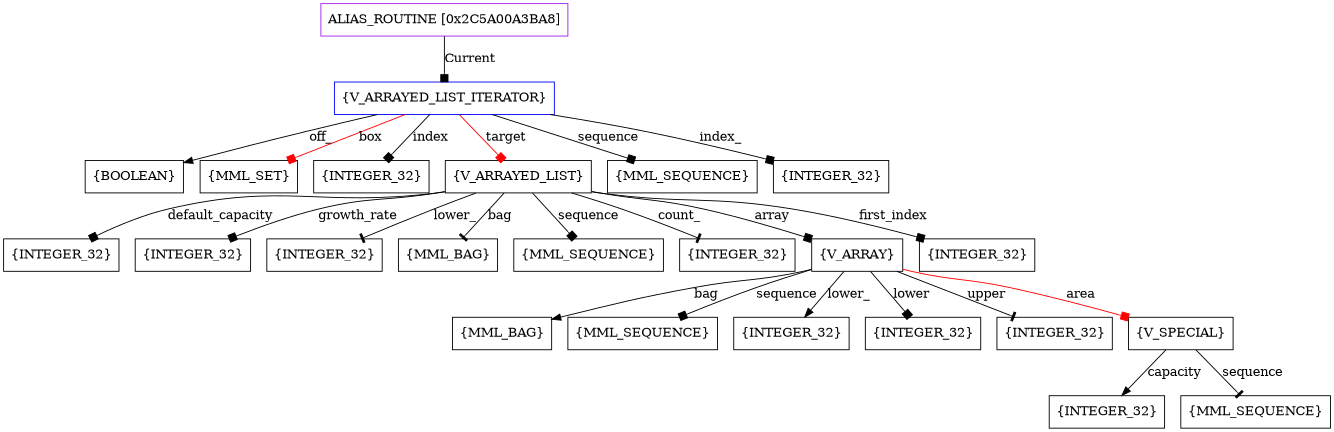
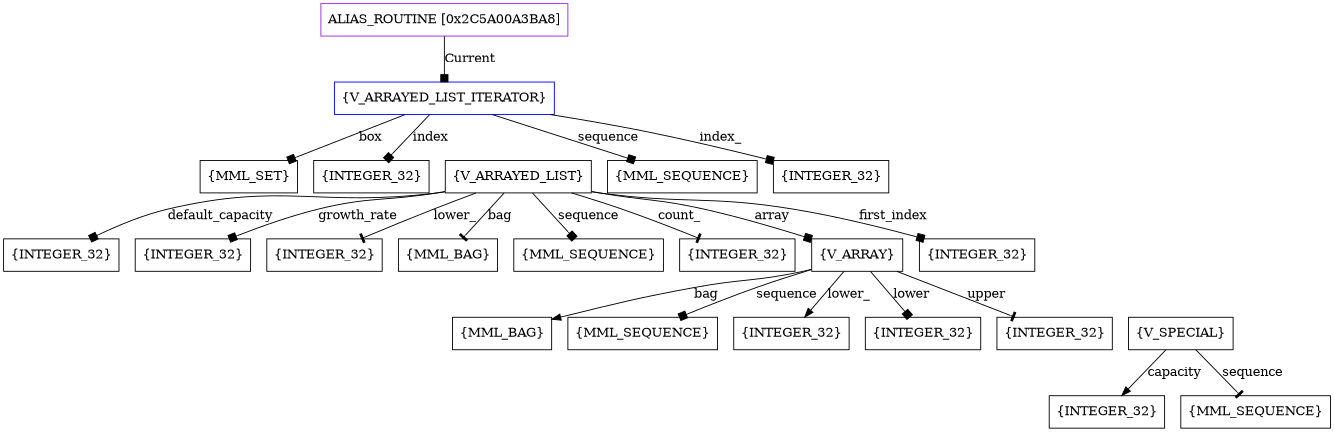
edge "{V_ARRAYED_LIST_ITERATOR}" -> "{V_ARRAYED_LIST}": removed, label "target"
edge "{V_ARRAYED_LIST_ITERATOR}" -> "{MML_SET}": color red -> black
node "{BOOLEAN}": removed
edge "{V_ARRAY}" -> "{V_SPECIAL}": removed, label "area"
